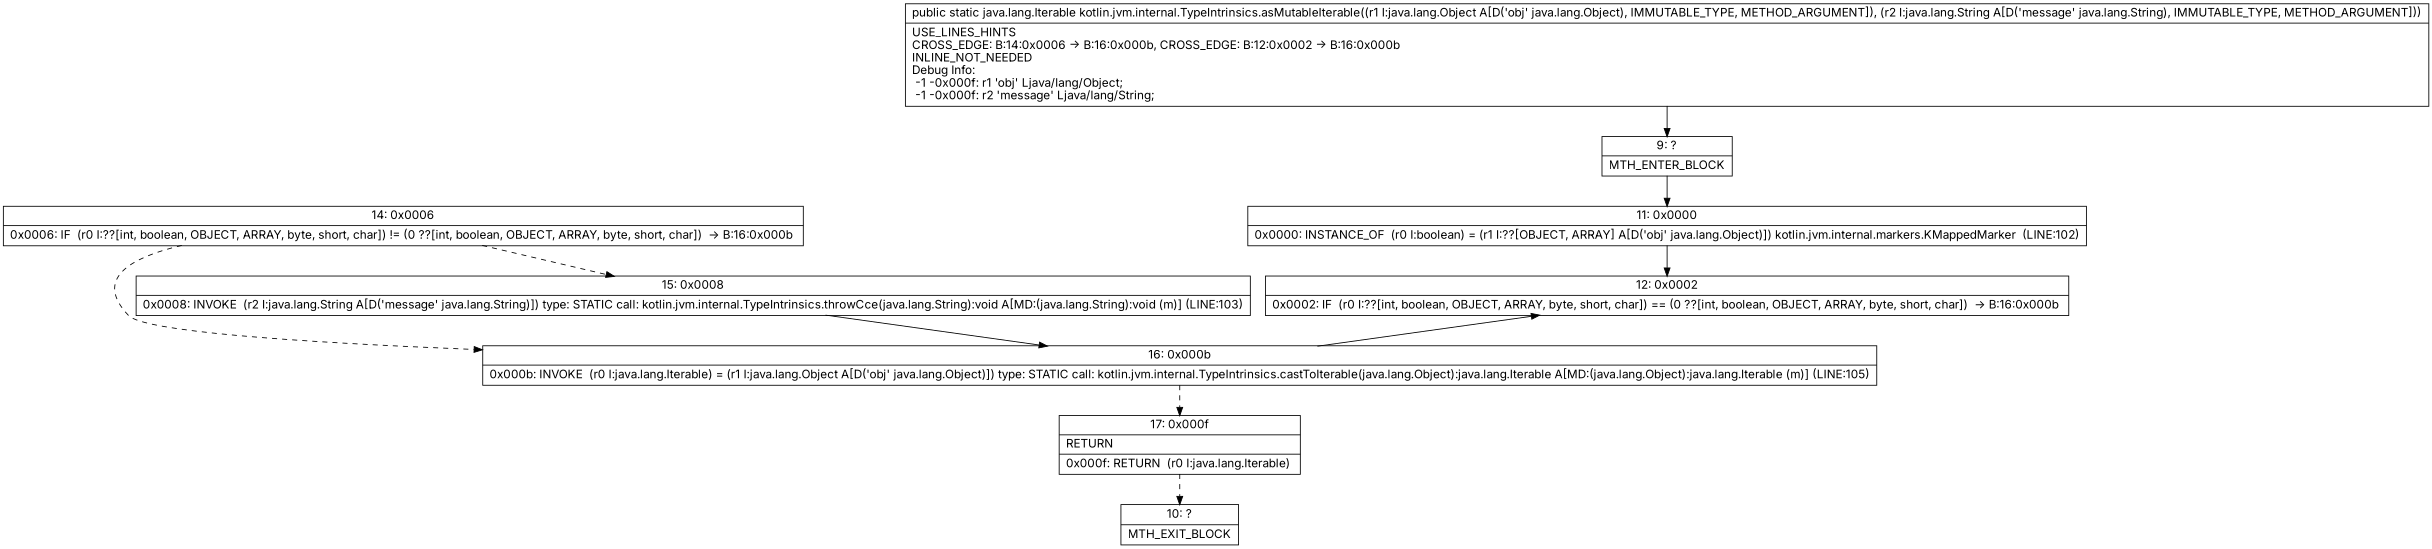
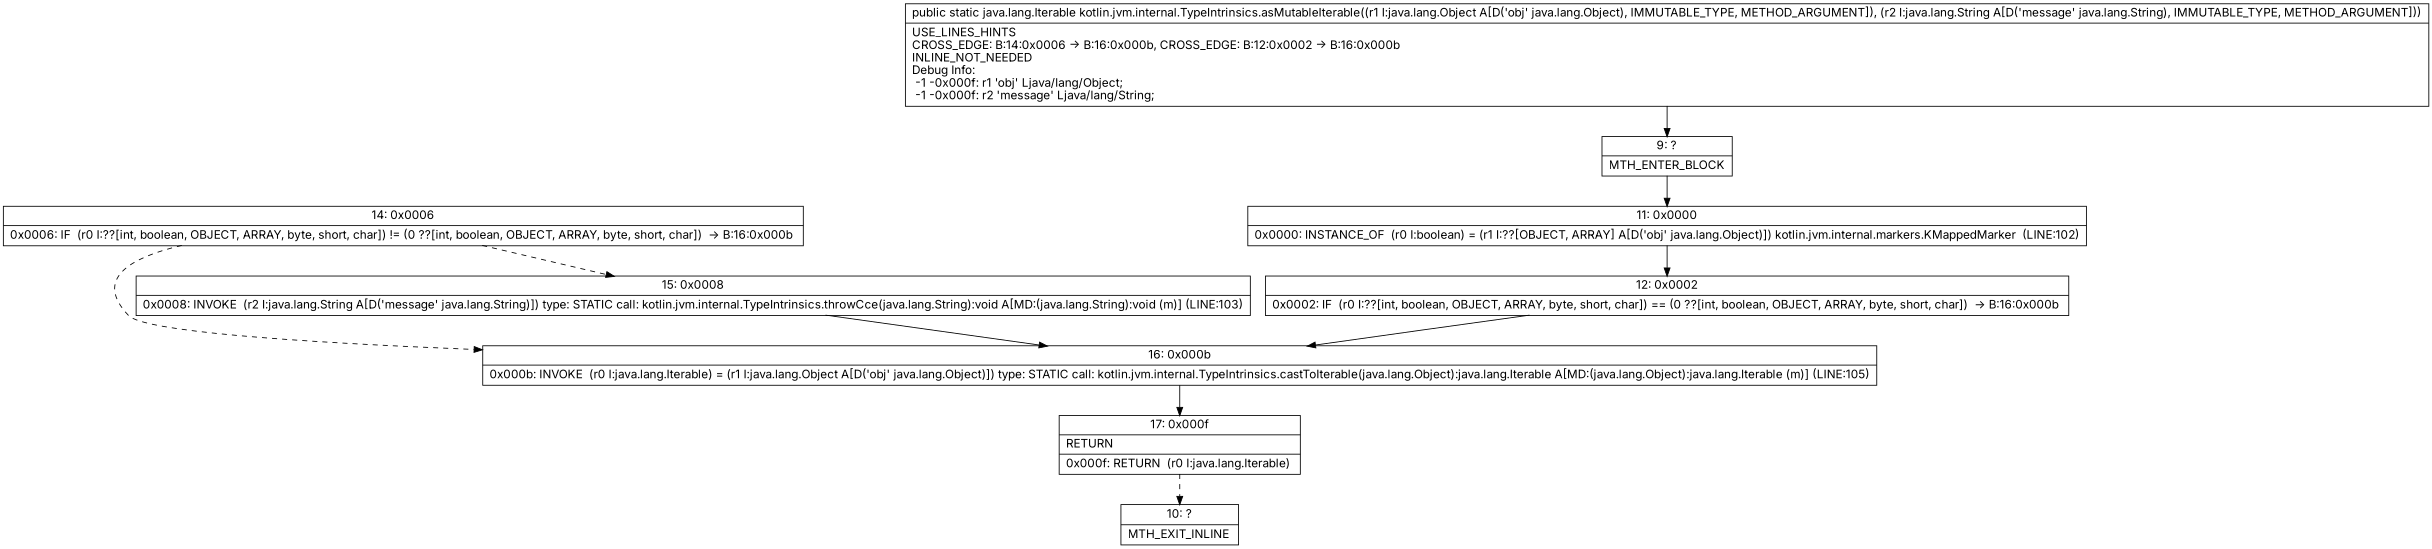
edge "16: 0x000b" -> "12: 0x0002": reversed
edge "16: 0x000b" -> "17: 0x000f": style dashed -> solid
node "10: ?": text "MTH_EXIT_BLOCK" -> "MTH_EXIT_INLINE"
